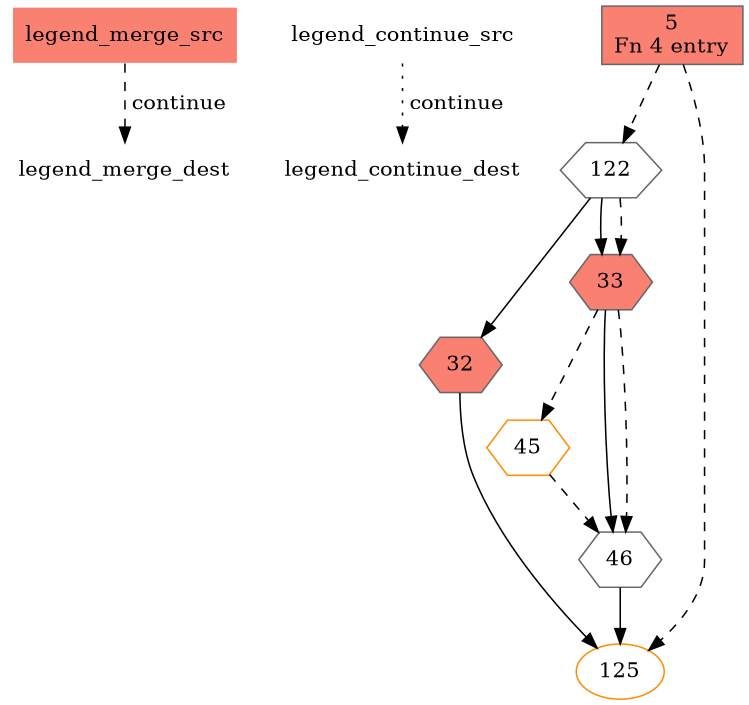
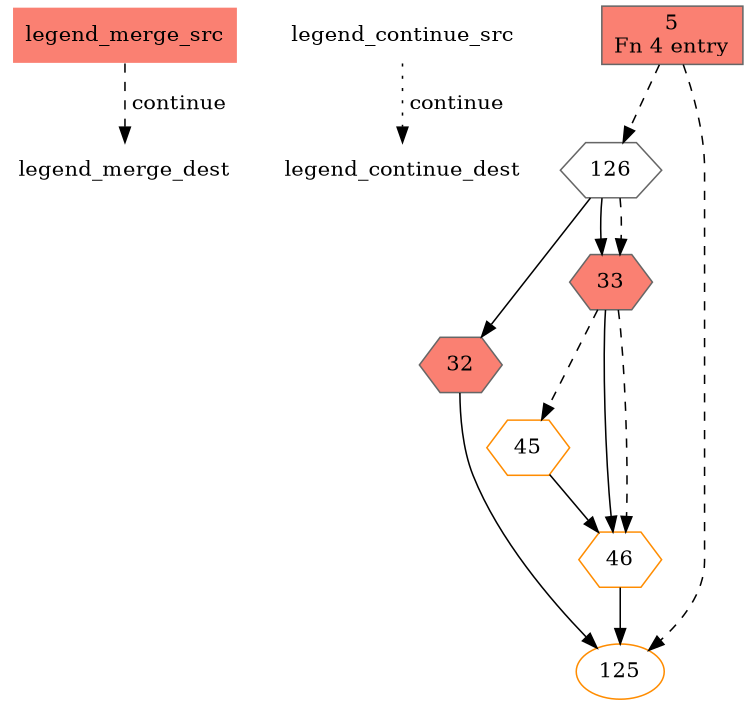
node "122": label "122" -> "126"
edge "45" -> "46": style dashed -> solid
node "46": color gray40 -> darkorange
